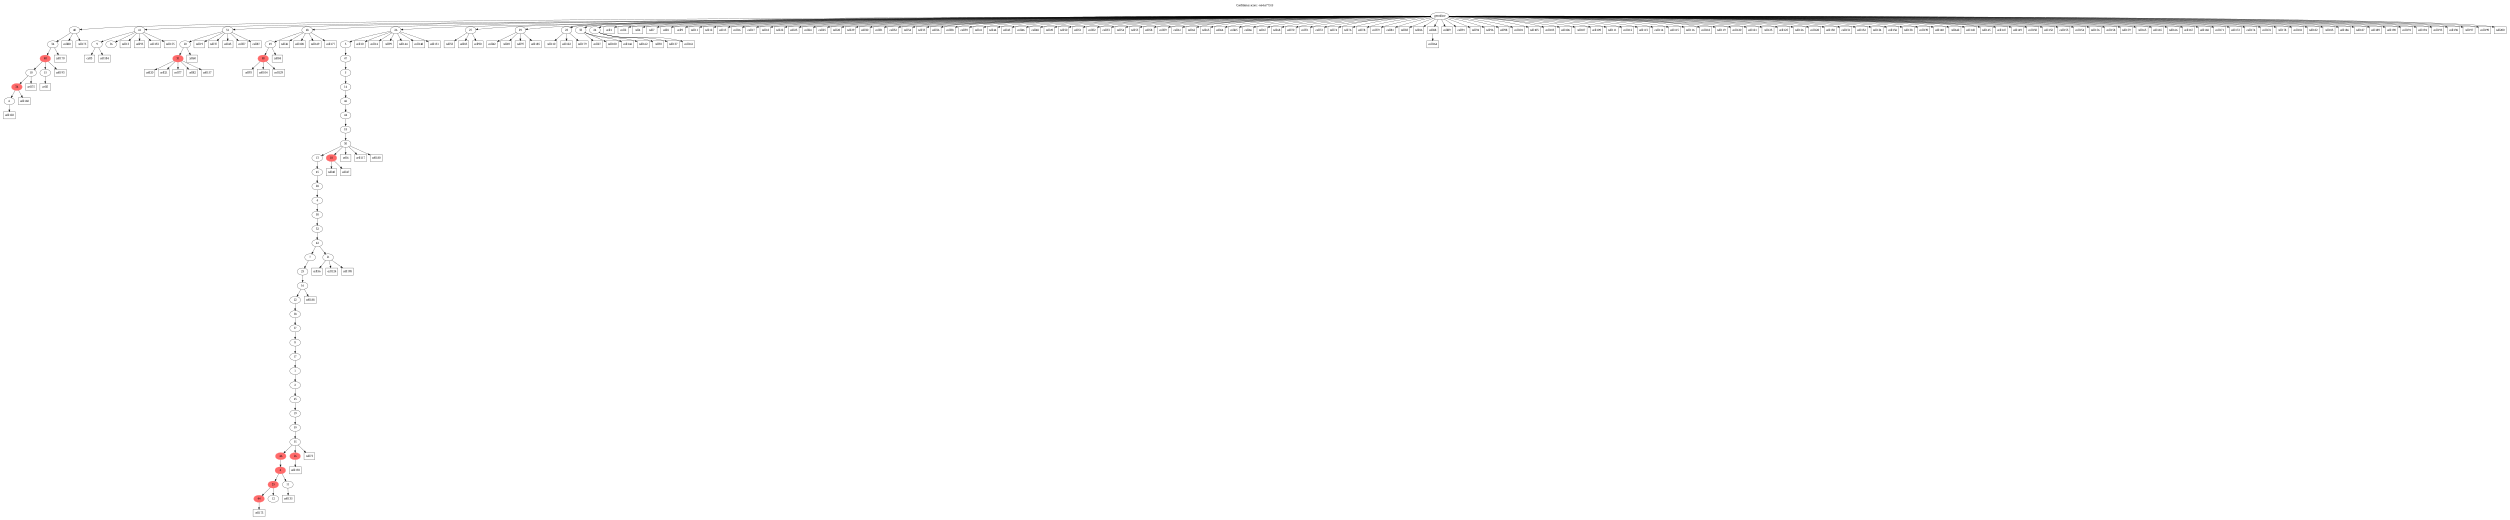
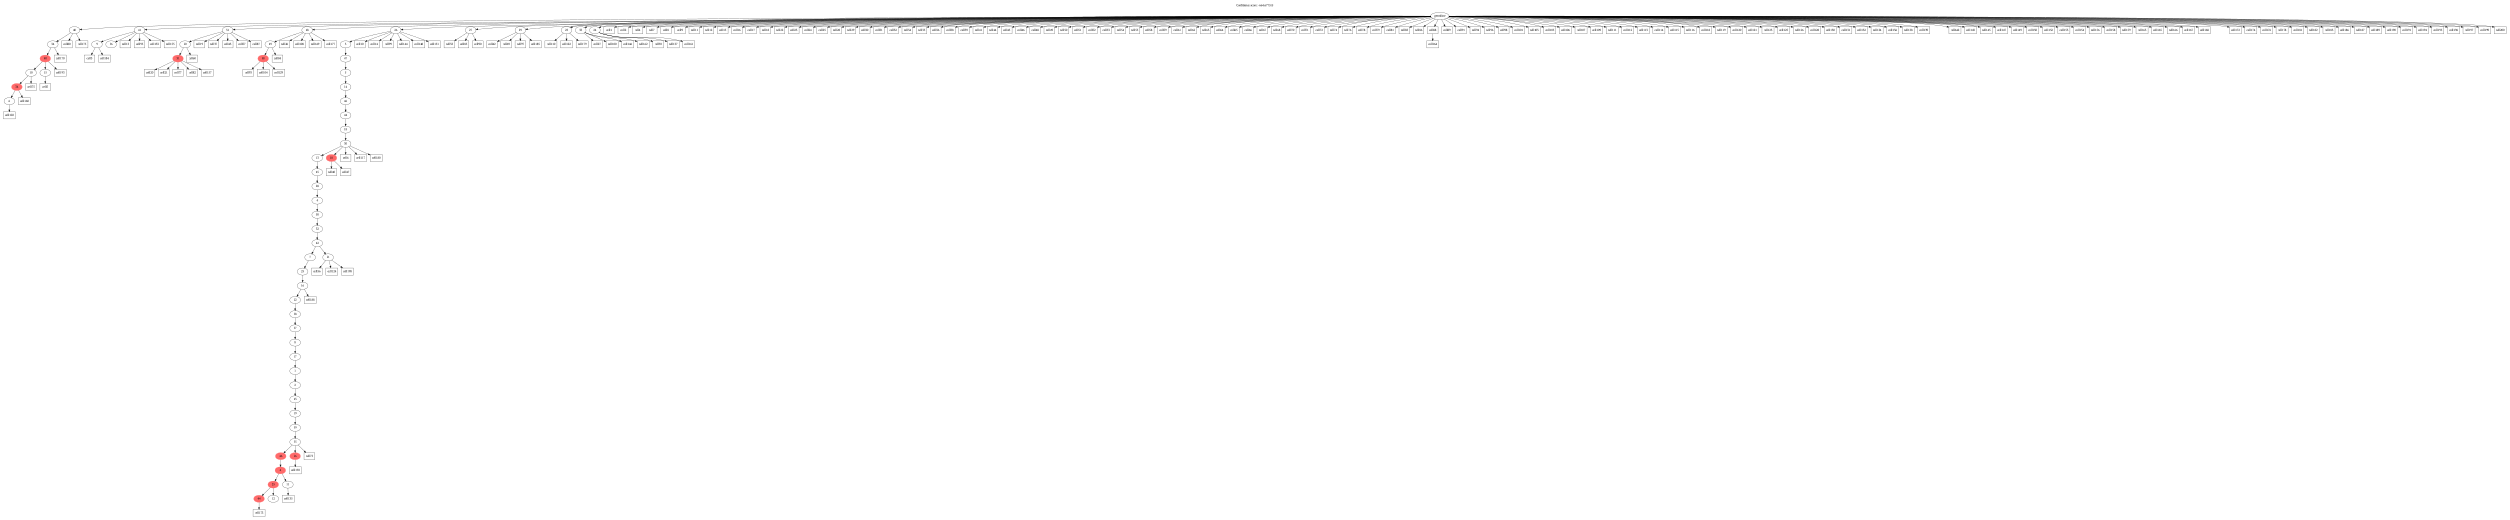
node "cell140": removed
node "cell171": removed
